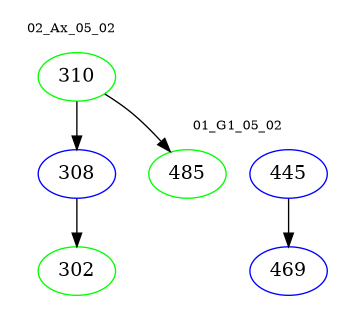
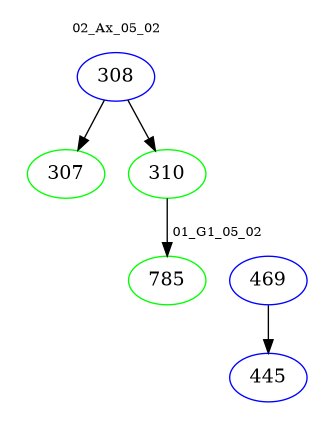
edge "310" -> "308": reversed
node "485": label "485" -> "785"
edge "445" -> "469": reversed
node "302": label "302" -> "307"
